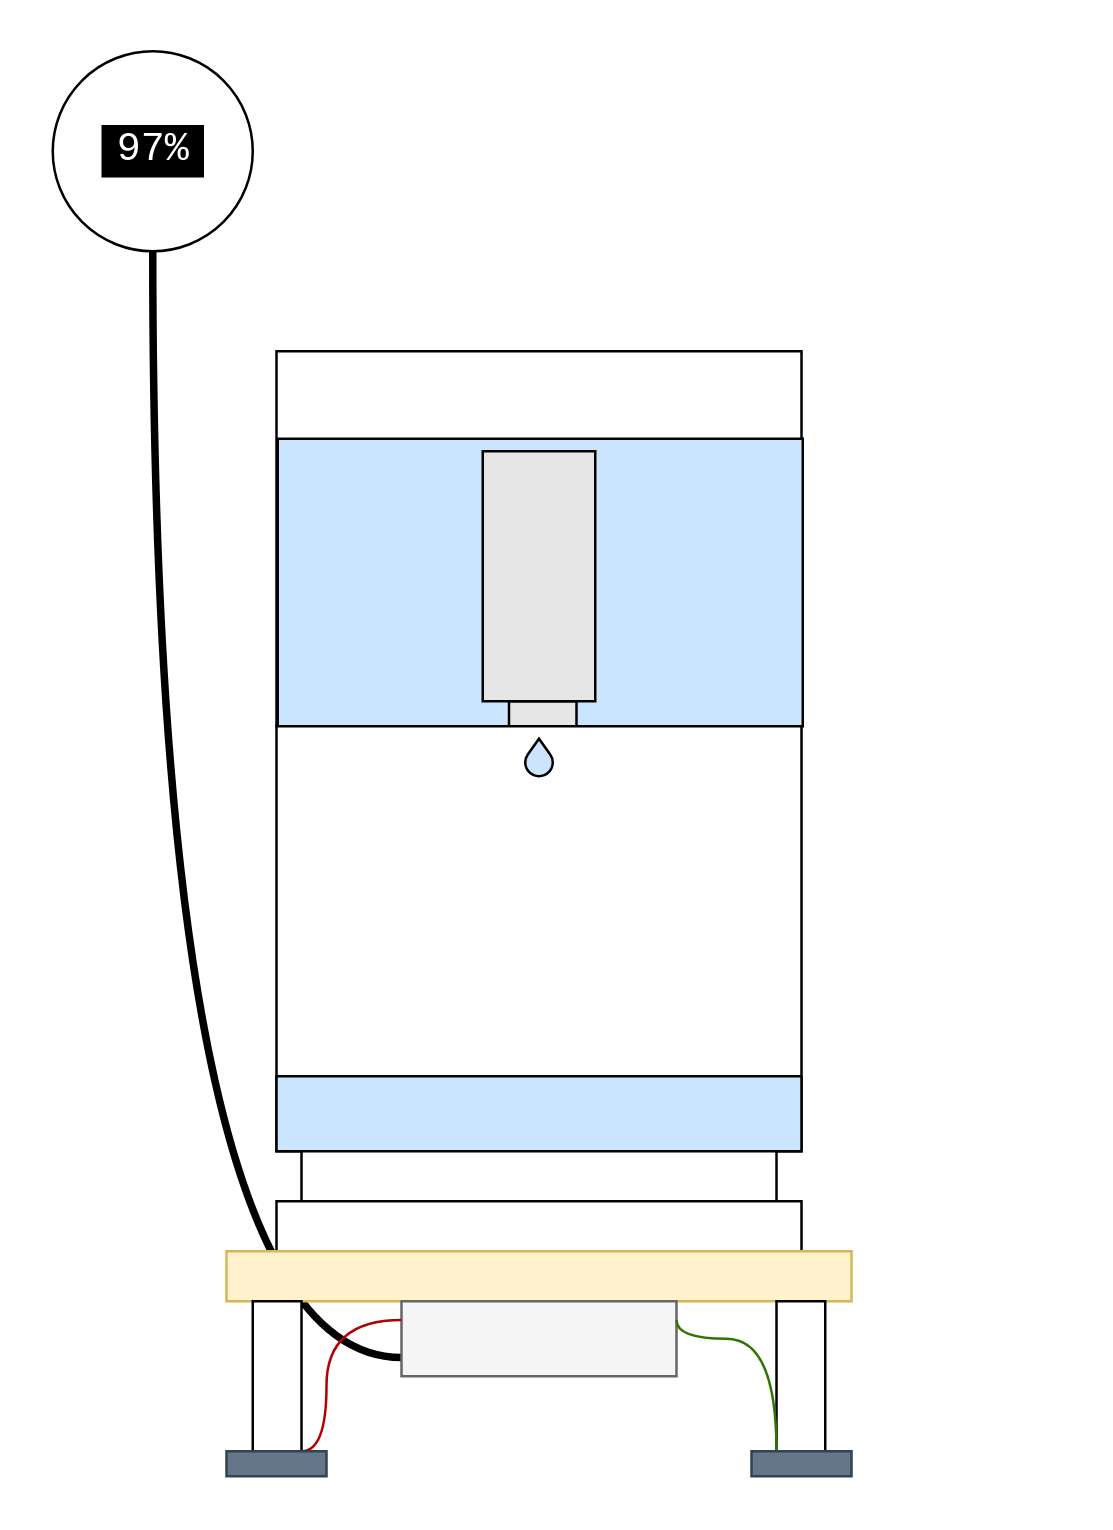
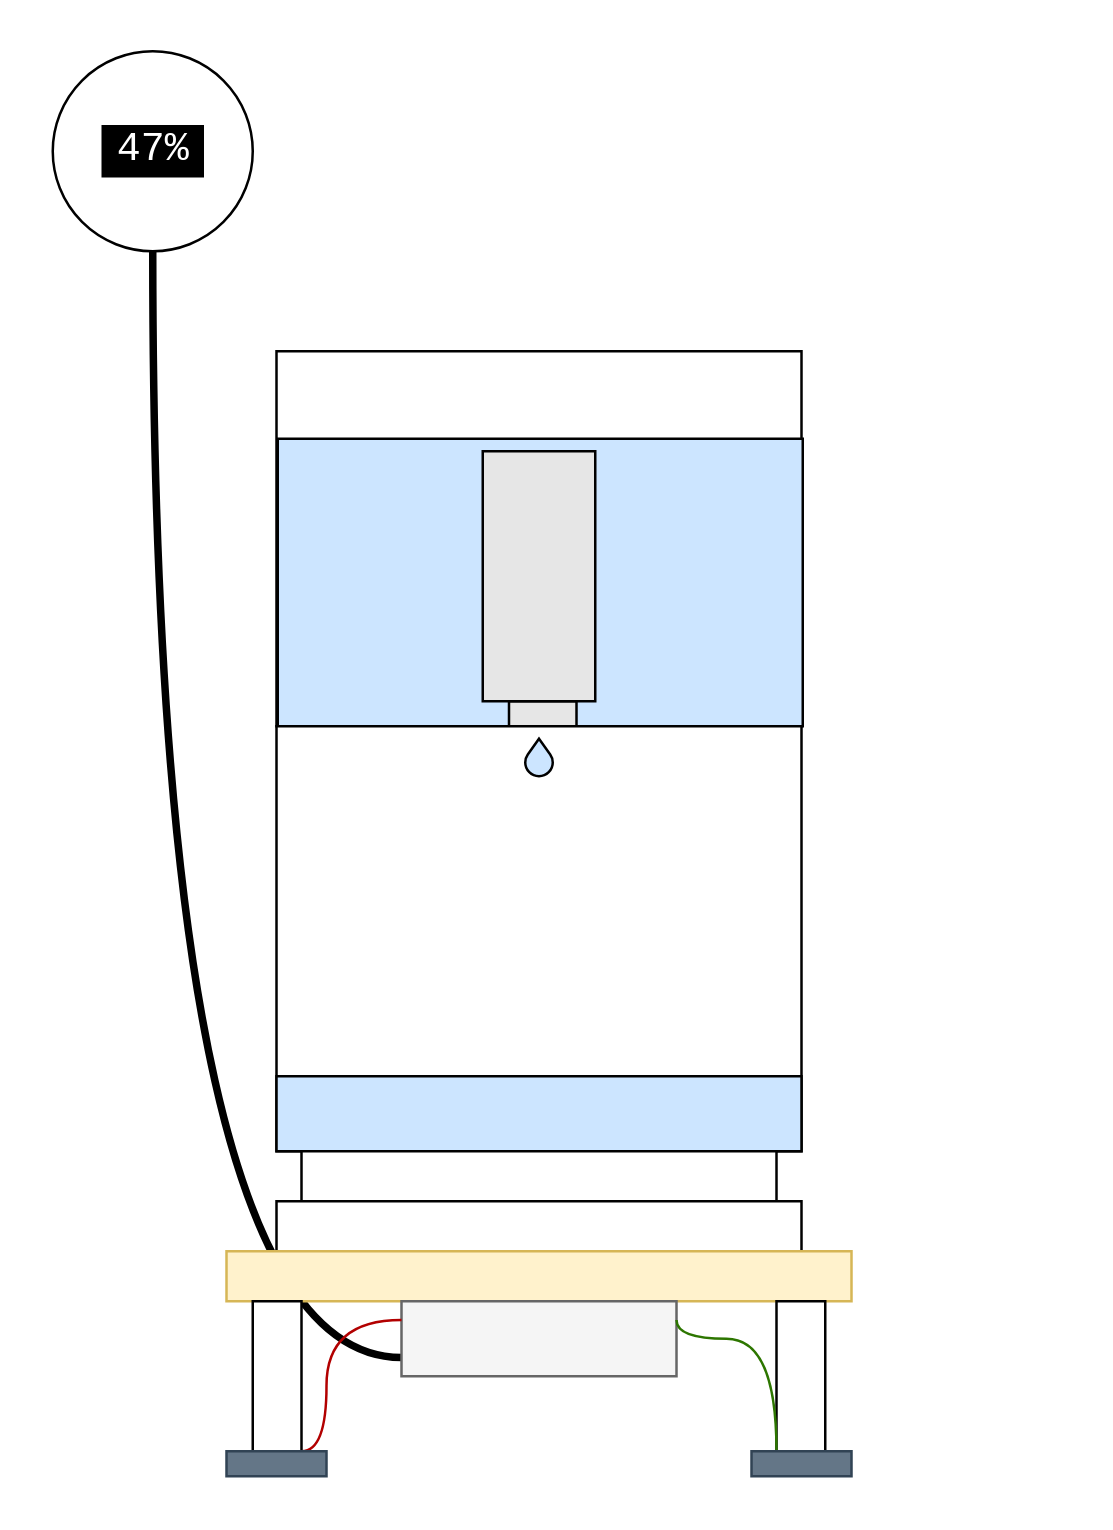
node "97%": label "97%" -> "47%"
